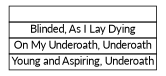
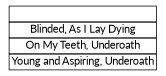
node "Blinded, As I Lay Dying": text "On My Underoath, Underoath" -> "On My Teeth, Underoath"
